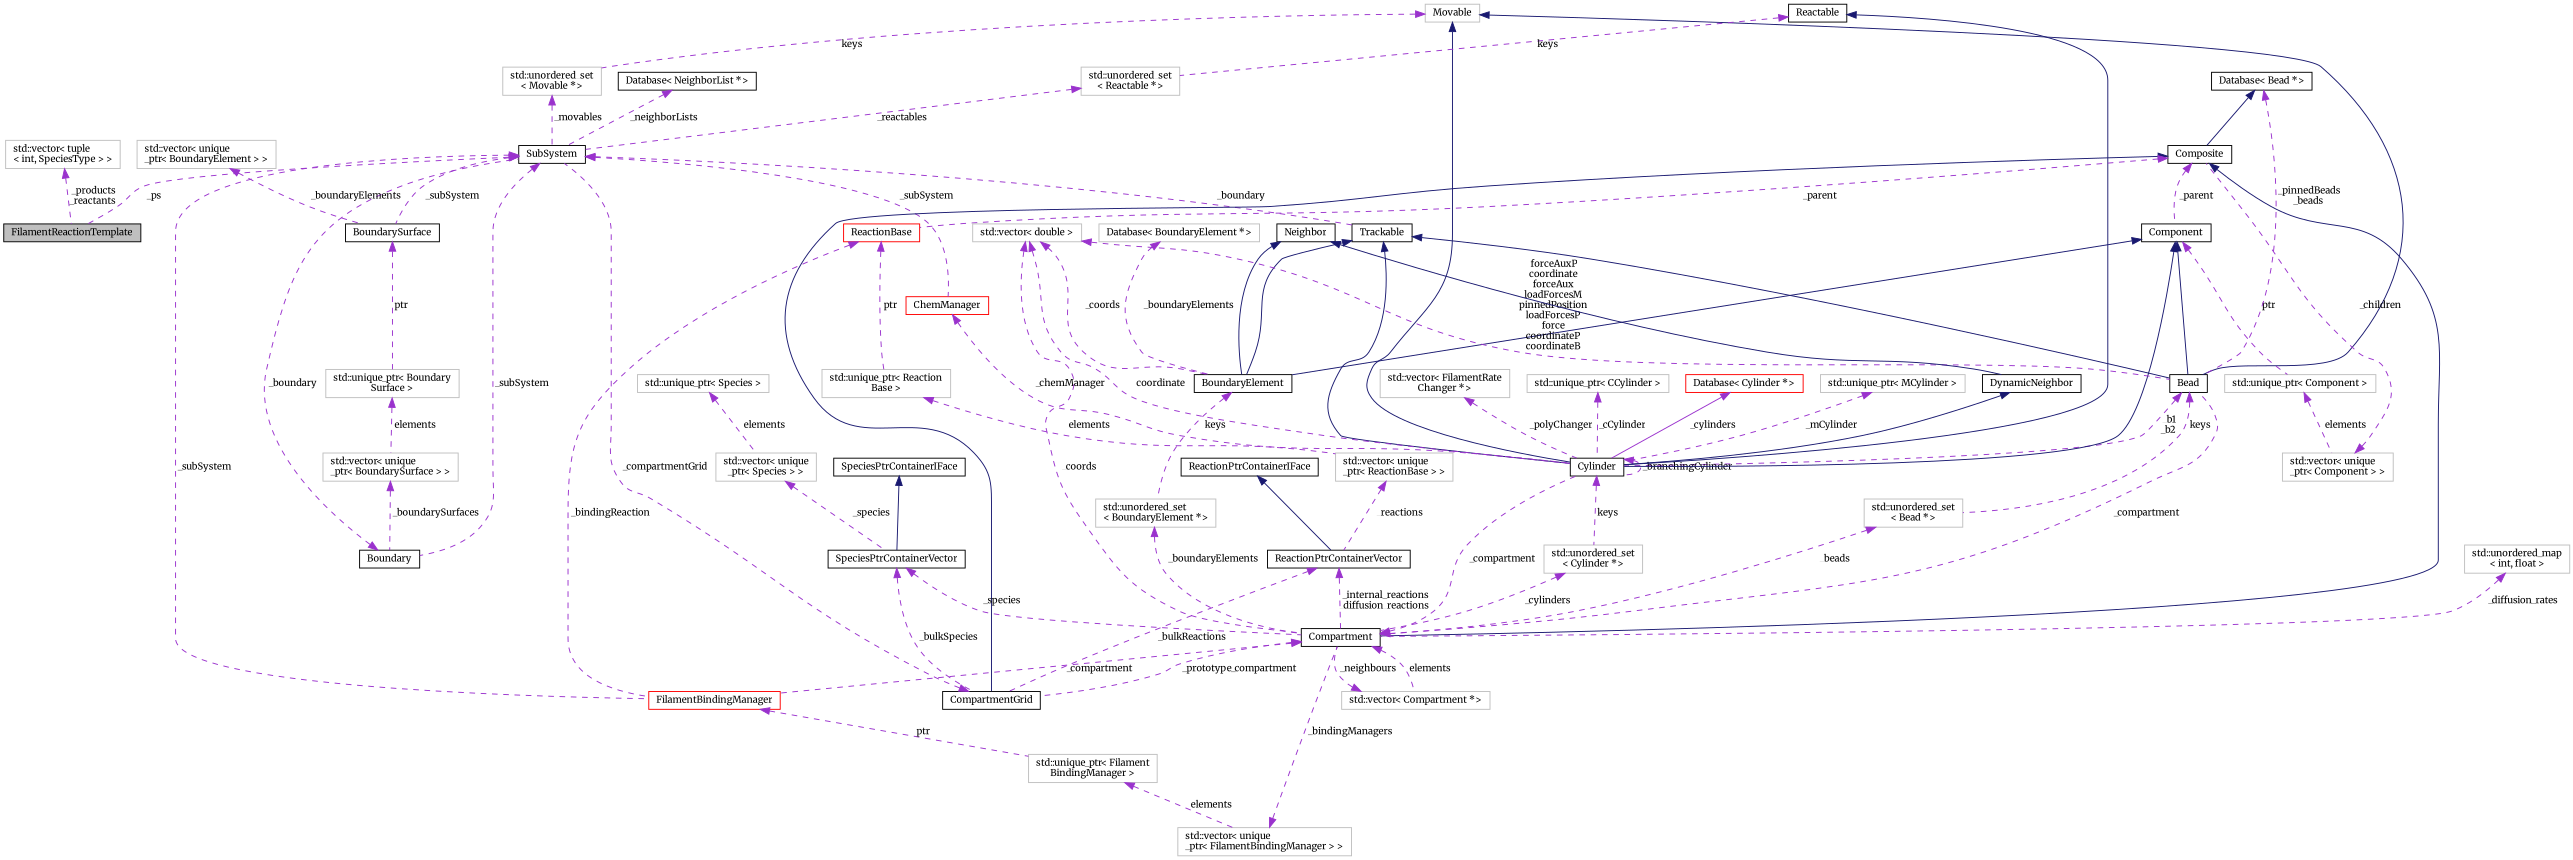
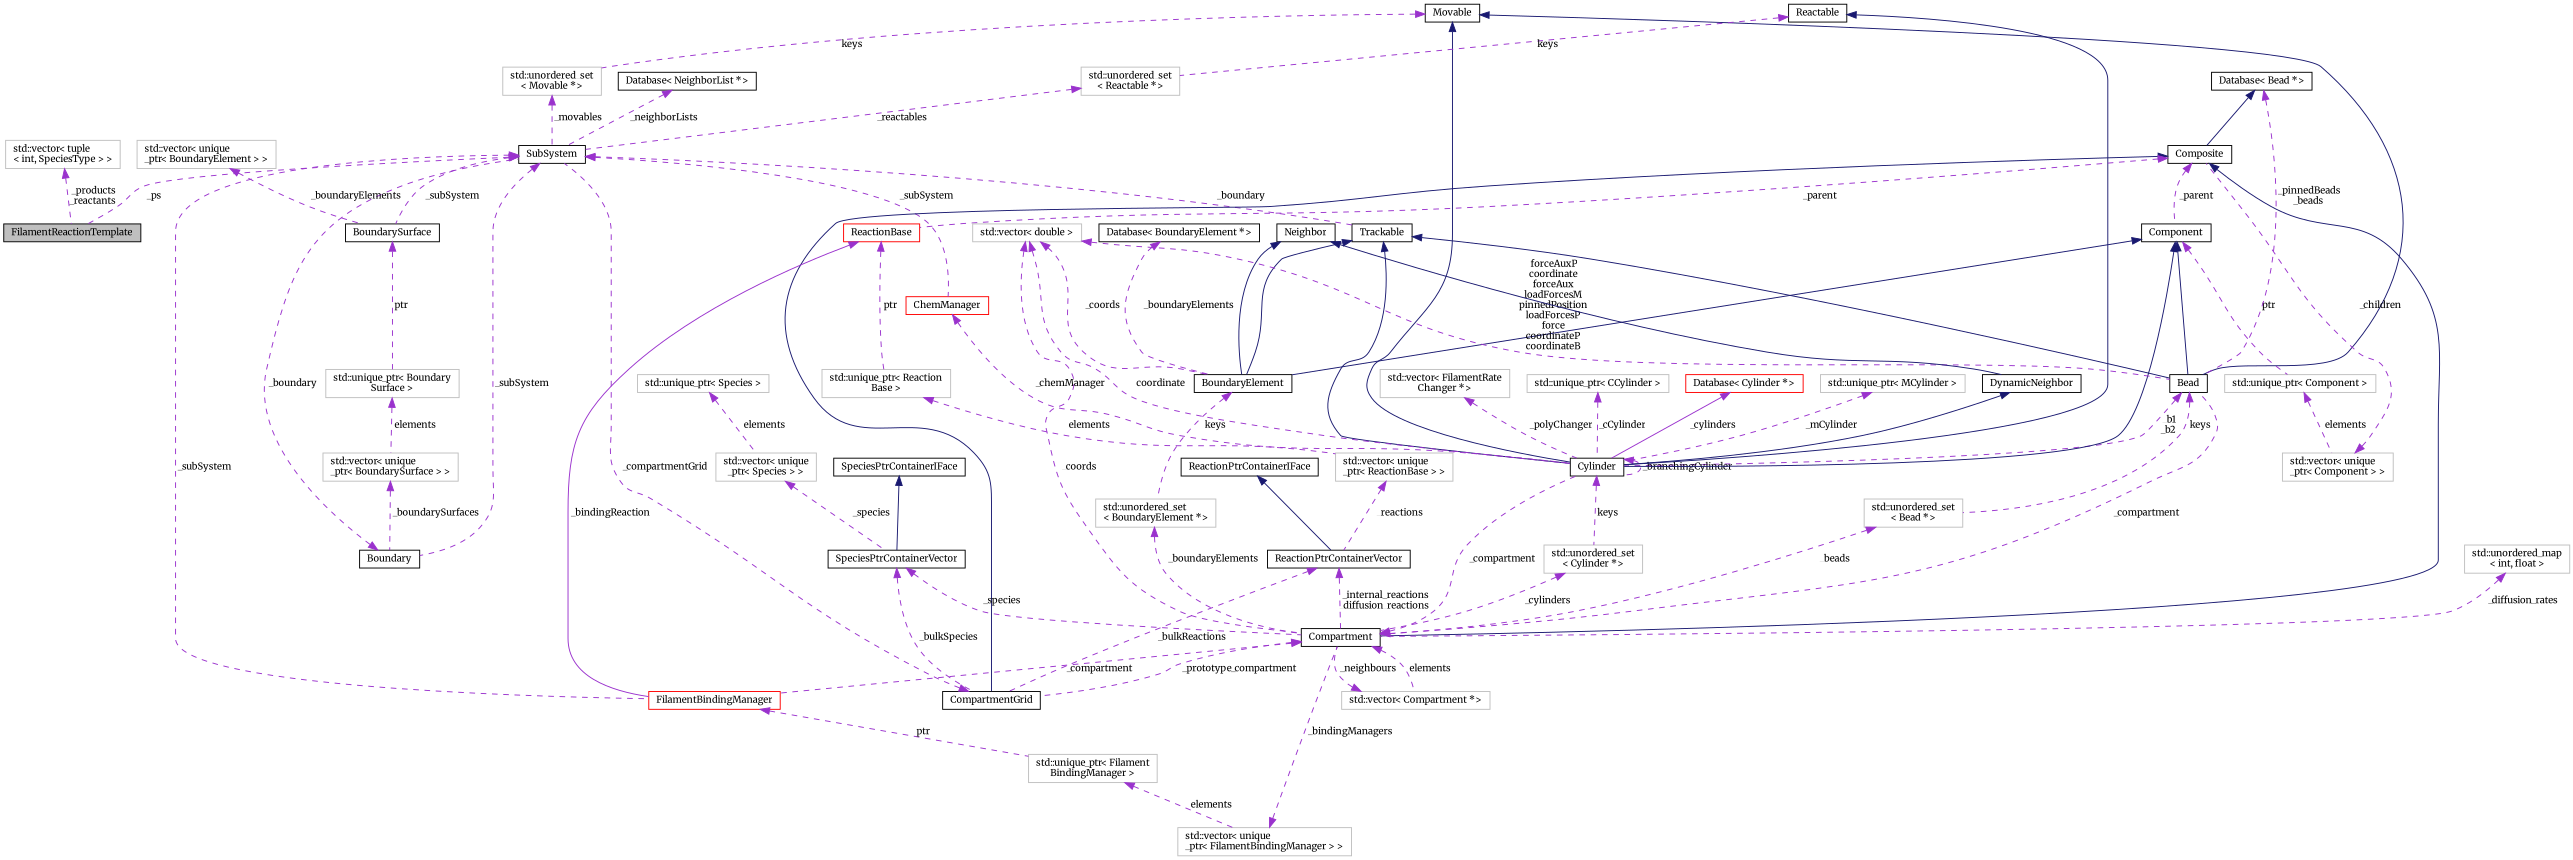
node "Movable": color grey75 -> black
node "Database< BoundaryElement *>": color grey75 -> black
edge "FilamentBindingManager" -> "ReactionBase": style dashed -> solid
